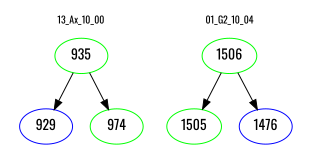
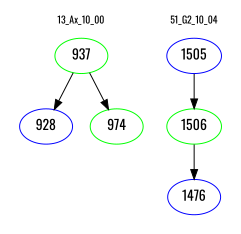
cluster "01_G2_10_04": label "01_G2_10_04" -> "51_G2_10_04"
node "935": label "935" -> "937"
edge "1506" -> "1505": reversed
node "929": label "929" -> "928"
node "1505": color green -> blue
